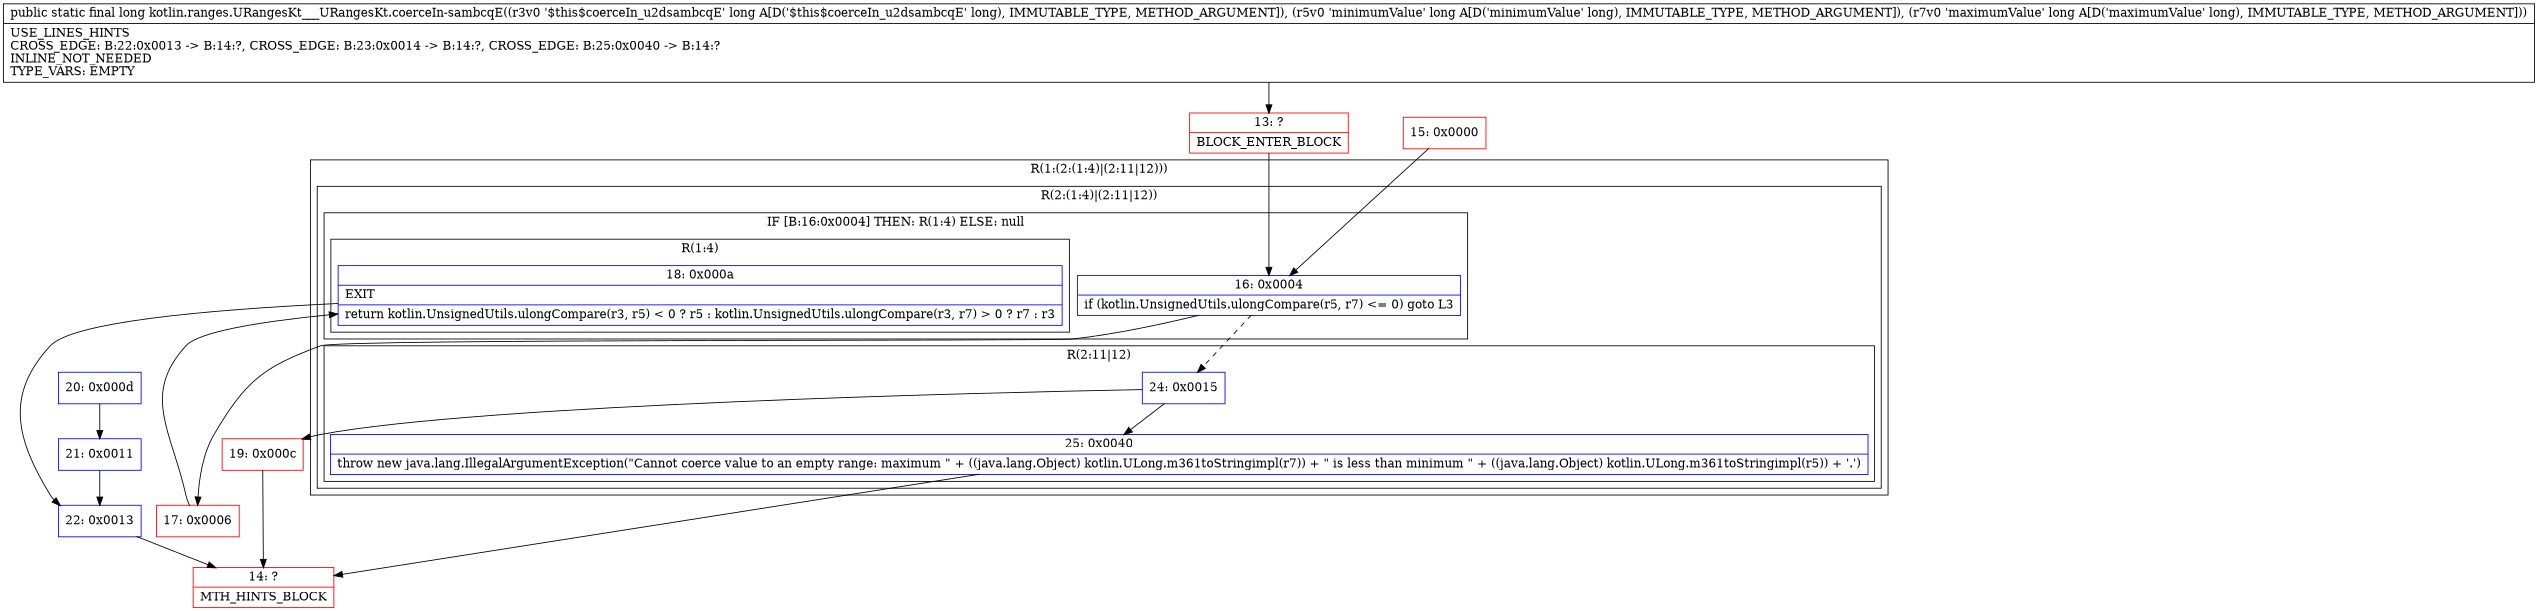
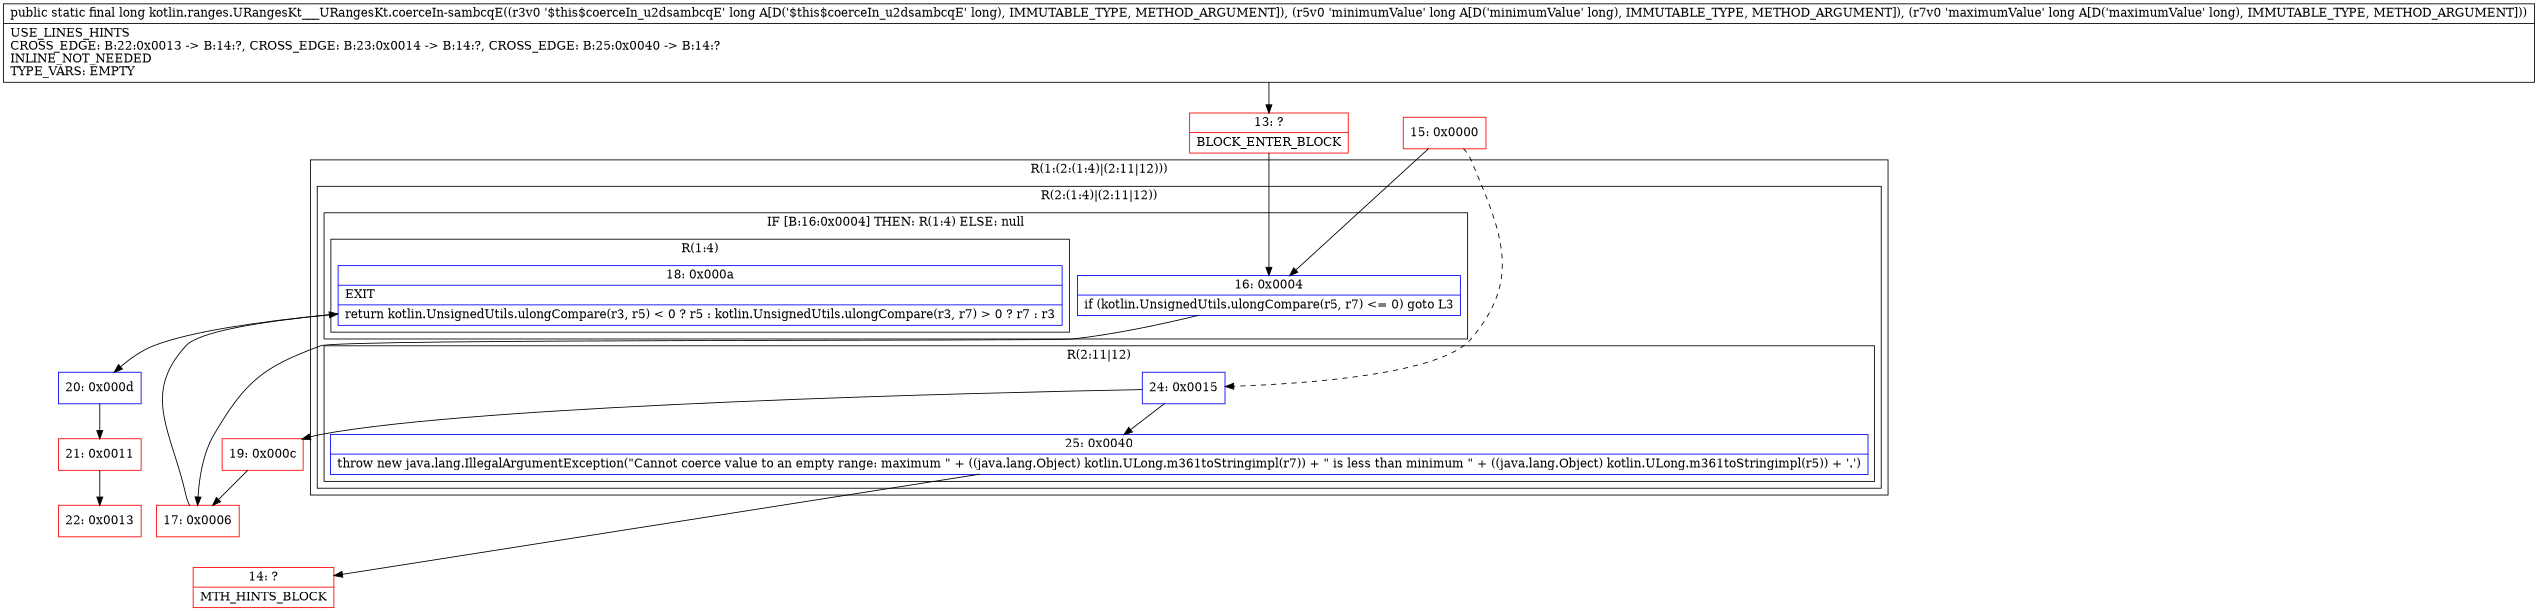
edge "18: 0x000a" -> "22: 0x0013": now "18: 0x000a" -> "20: 0x000d"
edge "16: 0x0004" -> "24: 0x0015": now "15: 0x0000" -> "24: 0x0015"
node "21: 0x0011": color blue -> red
edge "19: 0x000c" -> "14: ?": now "19: 0x000c" -> "17: 0x0006"
node "22: 0x0013": color blue -> red
edge "22: 0x0013" -> "14: ?": removed
